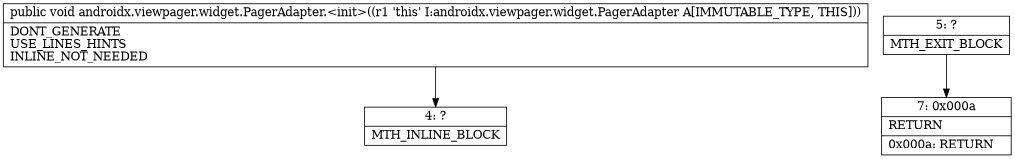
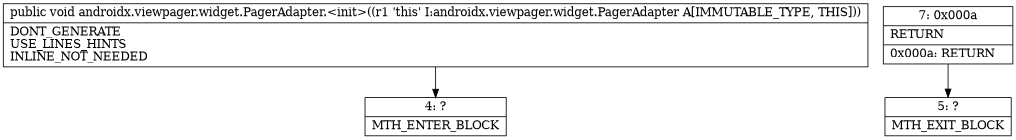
edge "5: ?" -> "7: 0x000a": reversed
node "4: ?": text "MTH_INLINE_BLOCK" -> "MTH_ENTER_BLOCK"
